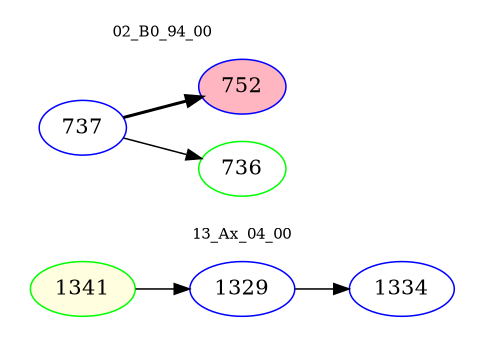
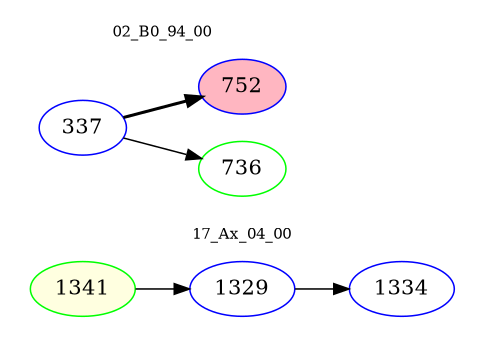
node "737": label "737" -> "337"
cluster "13_Ax_04_00": label "13_Ax_04_00" -> "17_Ax_04_00"
